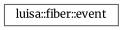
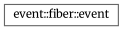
node "luisa::fiber::event": label "luisa::fiber::event" -> "event::fiber::event"
